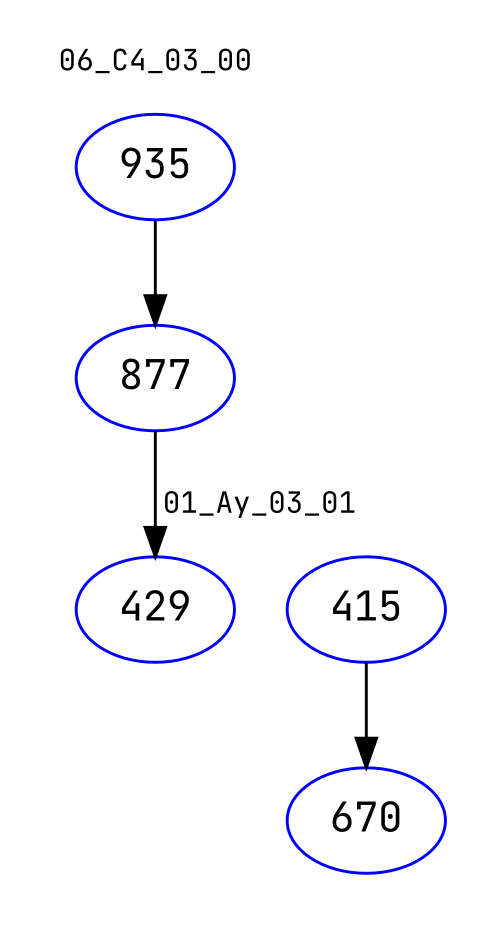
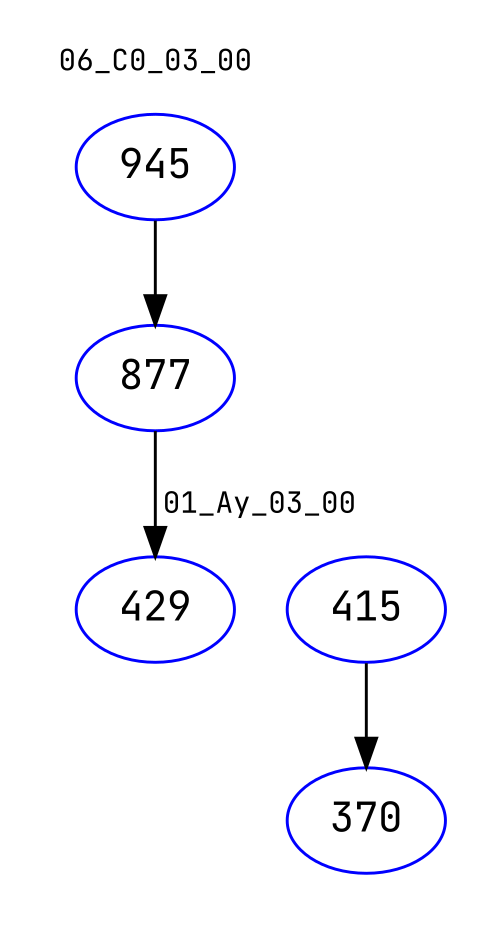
cluster "06_C4_03_00": label "06_C4_03_00" -> "06_C0_03_00"
node "935": label "935" -> "945"
cluster "01_Ay_03_01": label "01_Ay_03_01" -> "01_Ay_03_00"
node "670": label "670" -> "370"
